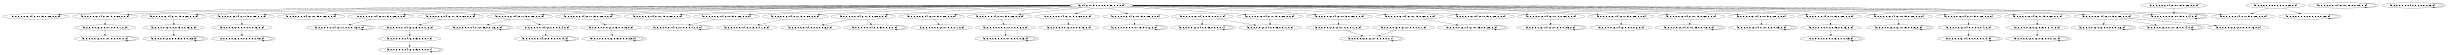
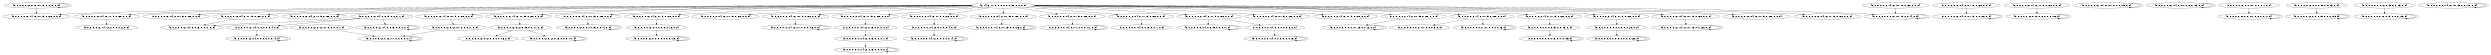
edge "[2, 14, 2, 17, 5, 0, 0, 0, 0, 0, 20, 0, 0, 0, 0]" -> "[0, 0, 0, 0, 0, -2, 14, -2, 17, 5, 0, -20, 0, 0, 0]": removed
edge "[2, 14, 2, 17, 5, 0, 0, 0, 0, 0, 20, 0, 0, 0, 0]" -> "[0, 0, 0, 0, 0, -2, -14, 2, -17, -5, 0, -20, 0, 0, 0]": removed
edge "[0, 0, 0, 0, 0, 0, 0, 0, 0, 0, 0, 0, 20, 0, 0]" -> "[0, 0, 0, 0, 0, 2, 14, 2, 17, 5, 0, -20, 0, 0, 0]": reversed
node "[0, 0, 0, 0, 0, -2, 14, 2, -17, 5, 0, -20, 0, 0, 0]": removed
node "[0, 0, 0, 0, 0, -2, 14, 2, 17, -5, 0, -20, 0, 0, 0]": removed
node "[0, 0, 0, 0, 0, 2, 14, -2, 17, -5, 0, -20, 0, 0, 0]": removed
edge "[0, 0, 0, 0, 0, -2, -14, -2, -17, 5, 0, -20, 0, 0, 0]" -> "[0, 0, 0, 0, 0, -2, -14, -2, -17, 0, 0, 0, -15, 0, 0]": removed
edge "[0, 0, 0, 0, 0, -2, -14, 2, -17, 5, 0, -20, 0, 0, 0]" -> "[0, 0, 0, 0, 0, -2, -14, 0, -17, 0, 0, 0, -13, 0, 0]": removed
edge "[0, 0, 0, 0, 0, -2, 14, -2, -17, -5, 0, -20, 0, 0, 0]" -> "[0, 0, 0, 0, 0, -2, 0, -2, -17, -5, 0, 0, -6, 0, 0]": reversed
edge "[0, 0, 0, 0, 0, -2, -14, 2, 17, 5, 0, -20, 0, 0, 0]" -> "[0, 0, 0, 0, 0, -2, -14, 0, 0, 0, 0, 0, 4, 0, 0]": now "[0, 0, 0, 0, 0, -2, -14, 0, 0, -5, 0, 0, 0, 1, 0]" -> "[0, 0, 0, 0, 0, -2, -14, 0, 0, 0, 0, 0, 4, 0, 0]"
edge "[0, 0, 0, 0, 0, 2, -14, -2, 17, 5, 0, -20, 0, 0, 0]" -> "[0, 0, 0, 0, 0, 0, -14, 0, -17, -5, 0, 0, -16, 0, 0]": now "[0, 0, 0, 0, 0, 2, -14, 2, -17, -5, 0, -20, 0, 0, 0]" -> "[0, 0, 0, 0, 0, 0, -14, 0, -17, -5, 0, 0, -16, 0, 0]"
edge "[0, 0, 0, 0, 0, -2, 14, -2, 17, 5, 0, -20, 0, 0, 0]" -> "[0, 0, 0, 0, 0, -2, 0, 0, -17, -5, 0, 0, -4, 0, 0]": now "[0, 0, 0, 0, 0, -2, 14, 2, -17, -5, 0, -20, 0, 0, 0]" -> "[0, 0, 0, 0, 0, -2, 0, 0, -17, -5, 0, 0, -4, 0, 0]"
edge "[0, 0, 0, 0, 0, -2, 14, -2, 17, 5, 0, -20, 0, 0, 0]" -> "[0, 0, 0, 0, 0, -2, 0, -2, 0, 0, 0, 0, 16, 0, 0]": now "[0, 0, 0, 0, 0, -2, 0, -2, 0, -5, 0, 0, 11, 0, 0]" -> "[0, 0, 0, 0, 0, -2, 0, -2, 0, 0, 0, 0, 16, 0, 0]"
node "[0, 0, 0, 0, 0, 0, 0, -2, -17, 0, 0, 0, 1, 0, 0]": removed
node "[0, 0, 0, 0, 0, 0, 0, -2, 0, 0, 0, 0, 18, 0, 0]": removed
edge "[0, 0, 0, 0, 0, 0, 0, 0, -17, 0, 0, 0, 3, 0, 0]" -> "[0, 0, 0, 0, 0, 0, 0, 0, -17, 0, 0, 0, 0, -3, 0]": now "[0, 0, 0, 0, 0, 2, 14, 2, -17, 5, 0, -20, 0, 0, 0]" -> "[0, 0, 0, 0, 0, 0, 0, 0, -17, 0, 0, 0, 0, -3, 0]"
edge "[0, 0, 0, 0, 0, 0, -14, 0, 0, 0, 0, 0, 6, 0, 0]" -> "[0, 0, 0, 0, 0, 0, -14, 0, 0, 0, 0, 0, 0, -6, 0]": added
